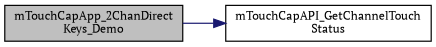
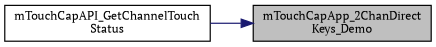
edge "mTouchCapApp_2ChanDirect Keys_Demo" -> "mTouchCapAPI_GetChannelTouch Status": reversed
